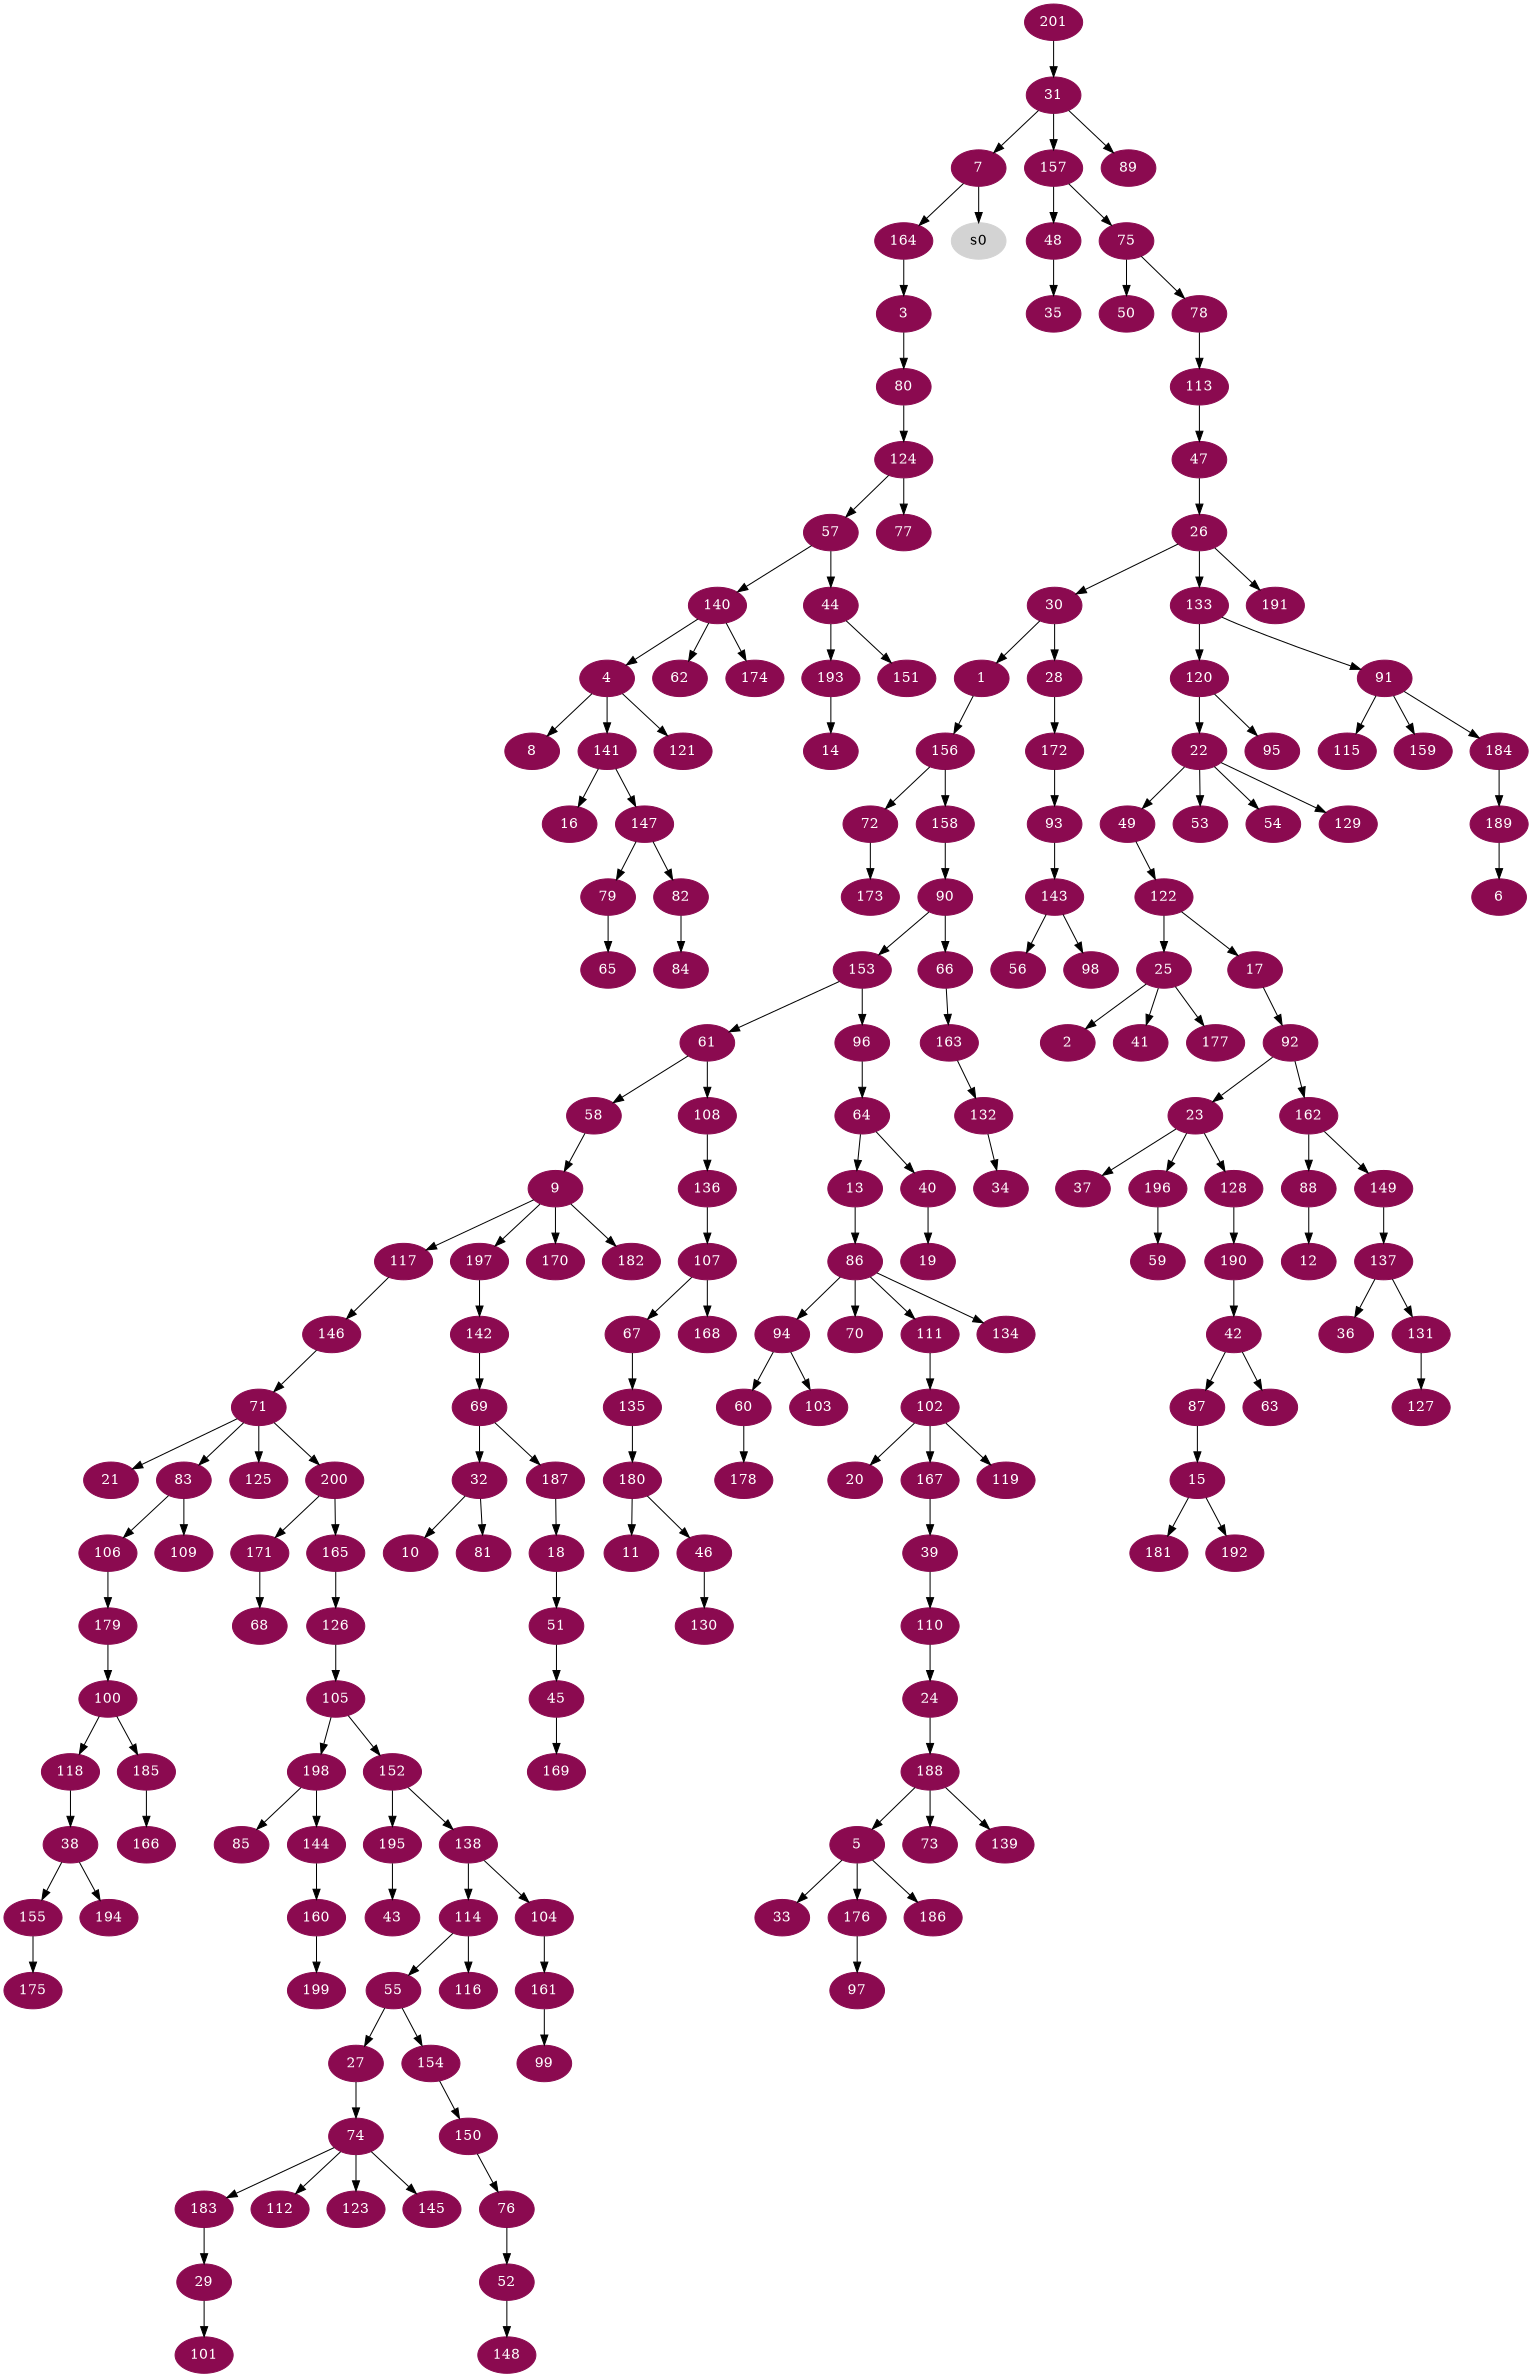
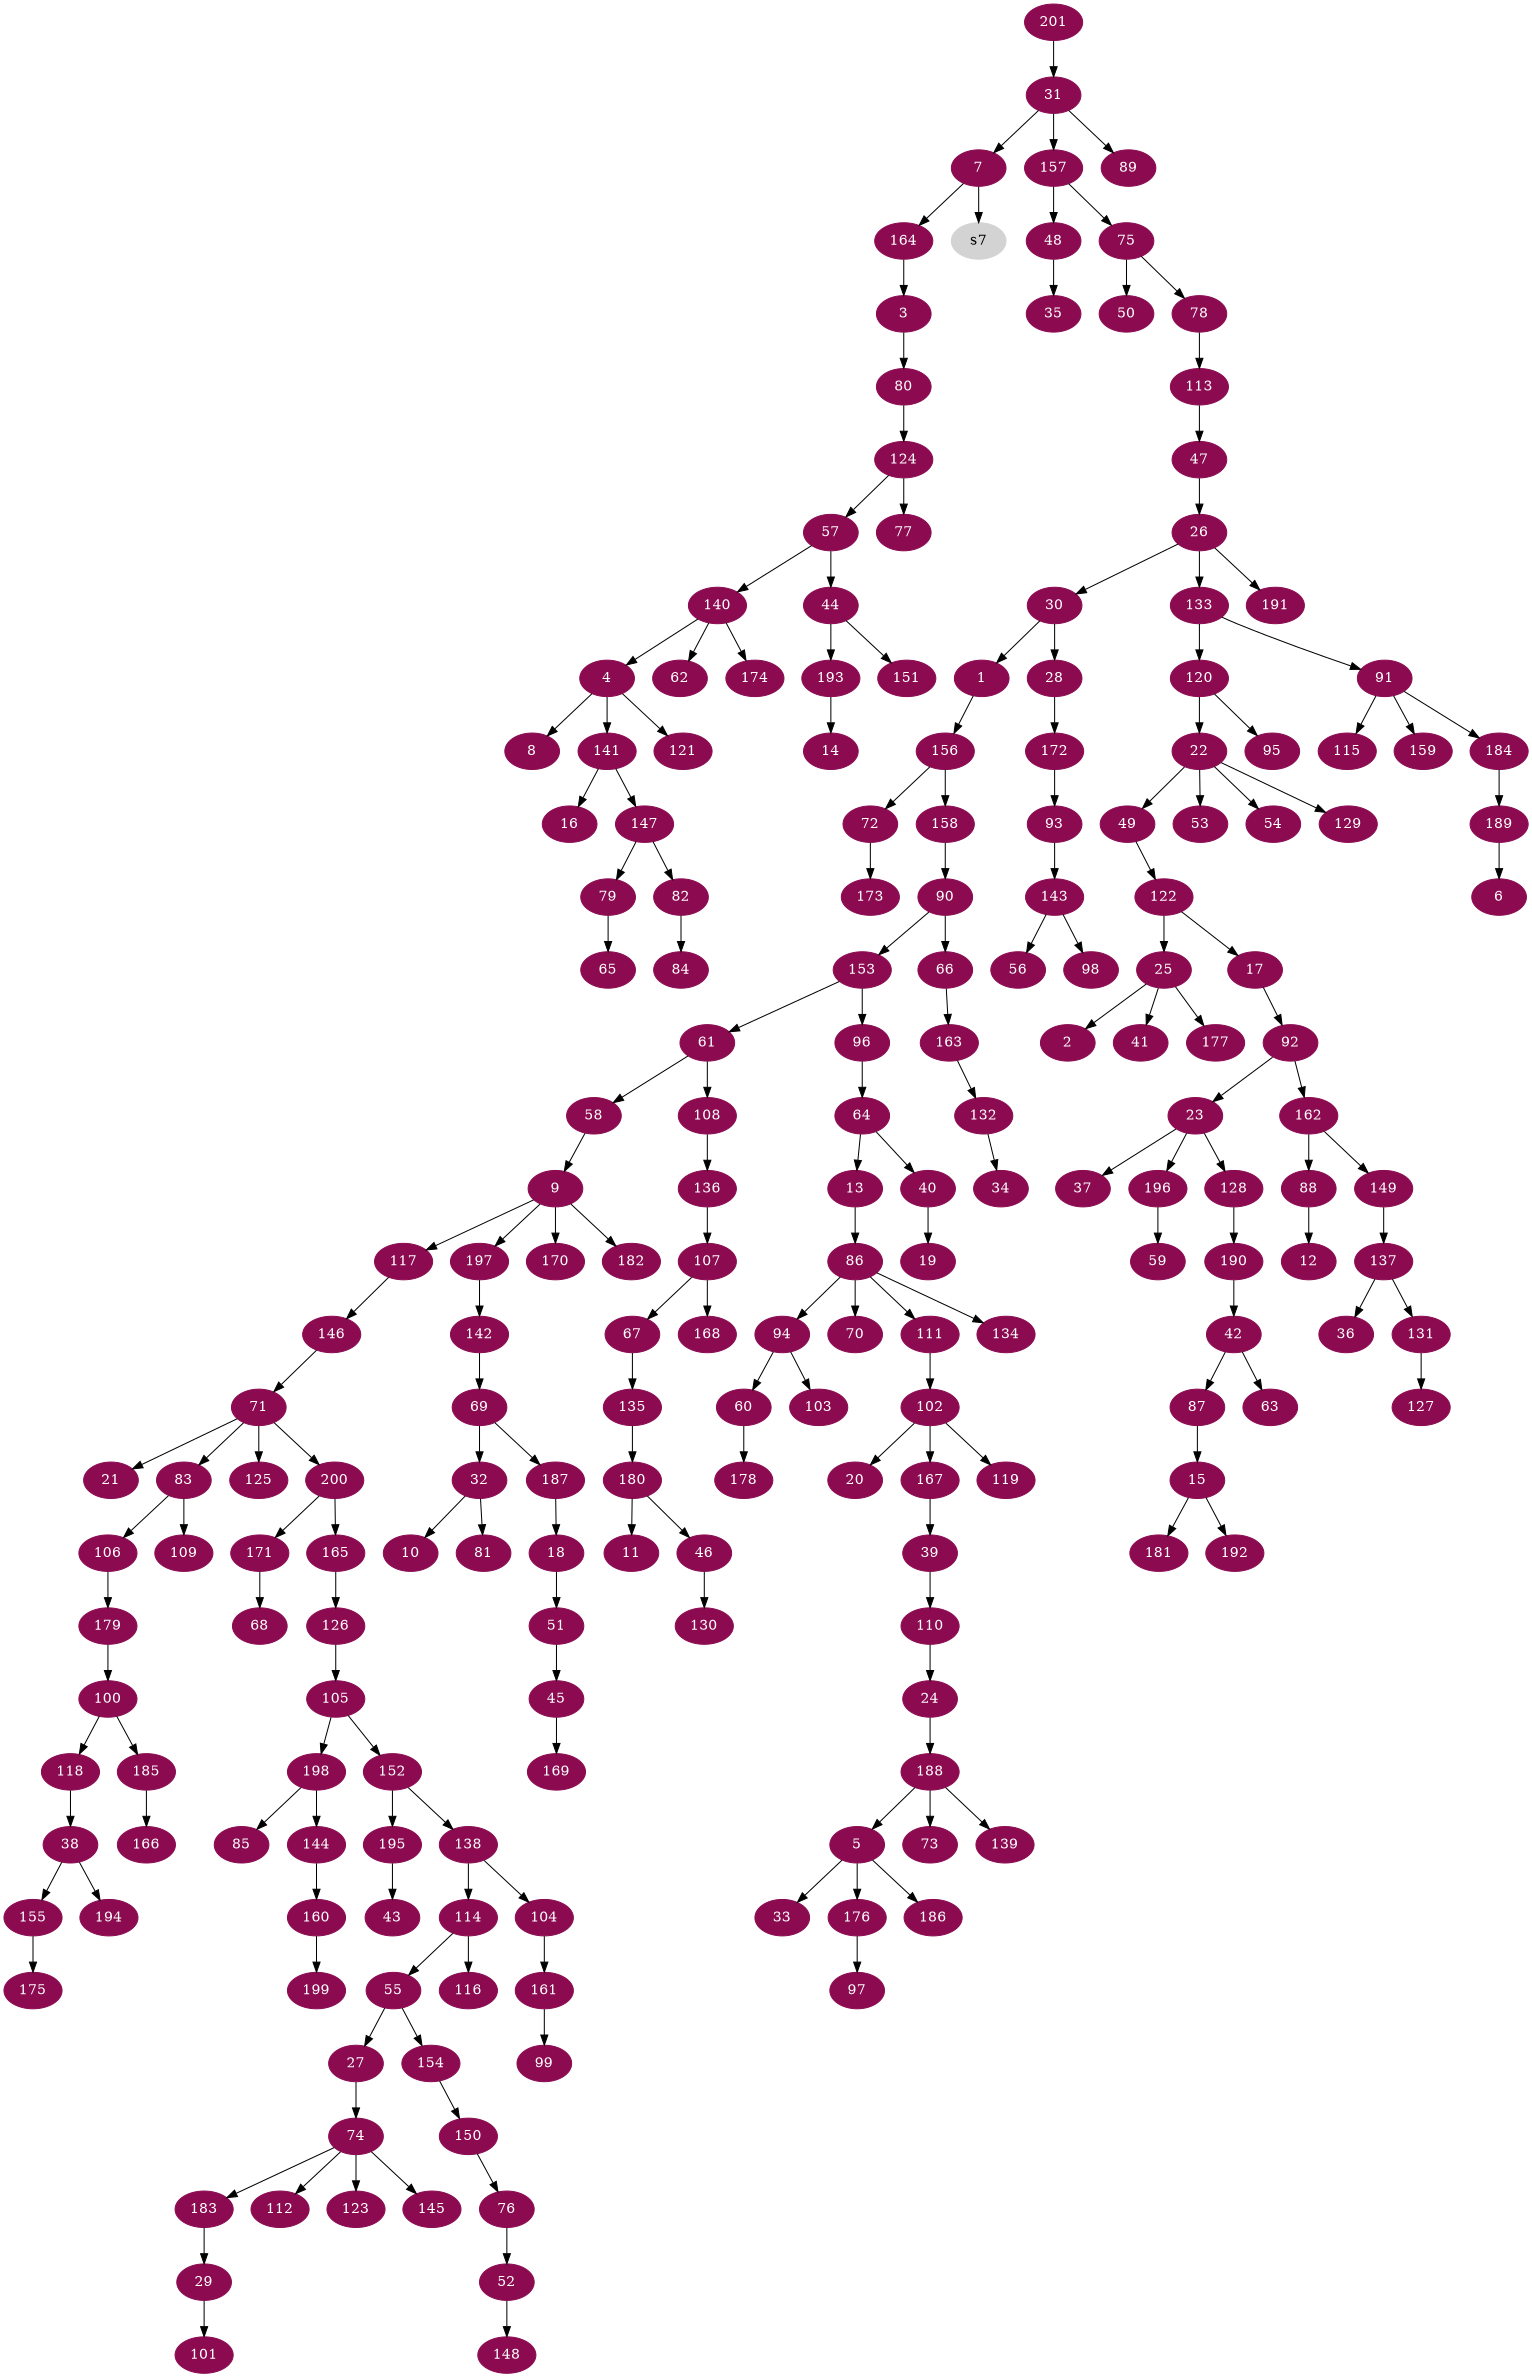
node "s0": label "s0" -> "s7"
